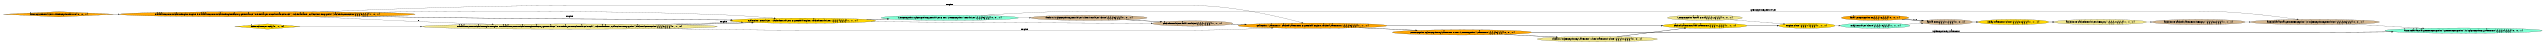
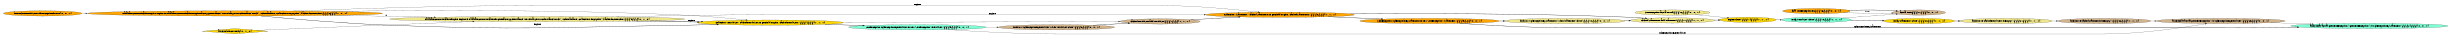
node "assertCloseResultSetsWithExceptionThrown['0', '0', '1']": shape diamond -> ellipse
edge "actual = ex@@@17@@@['0', '0', '1']" -> "verify(statement).close()@@@20@@@['1', '1', '1']": now "verify(resultSet).close()@@@19@@@['1', '1', '1']" -> "verify(statement).close()@@@20@@@['1', '1', '1']"
node "cachedStatements.add(statement)@@@11@@@['1', '1', '1']": fillcolor gold -> khaki
